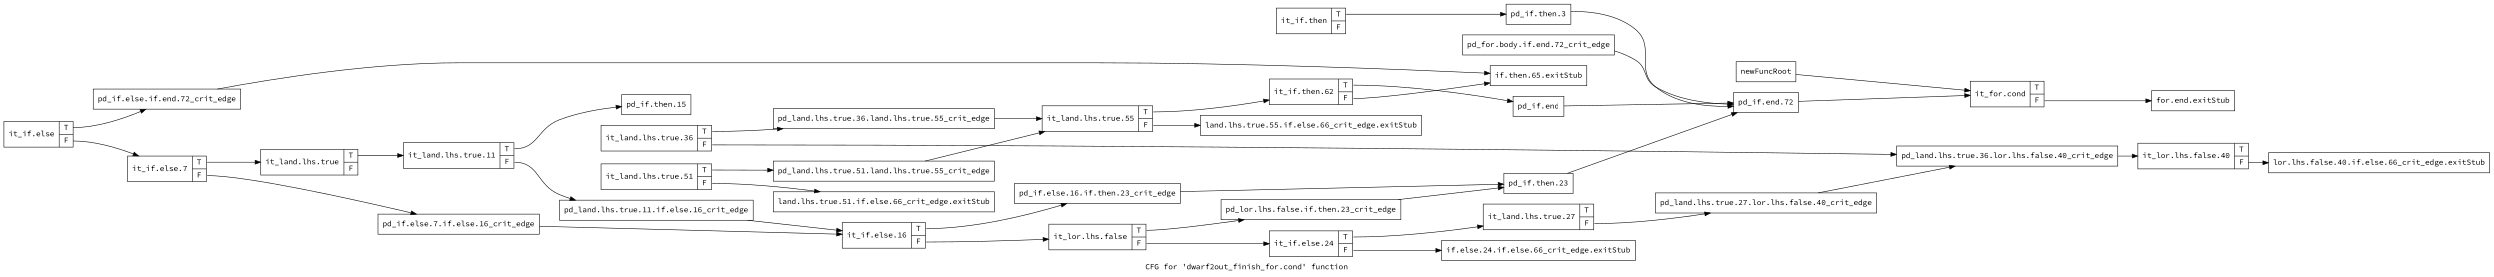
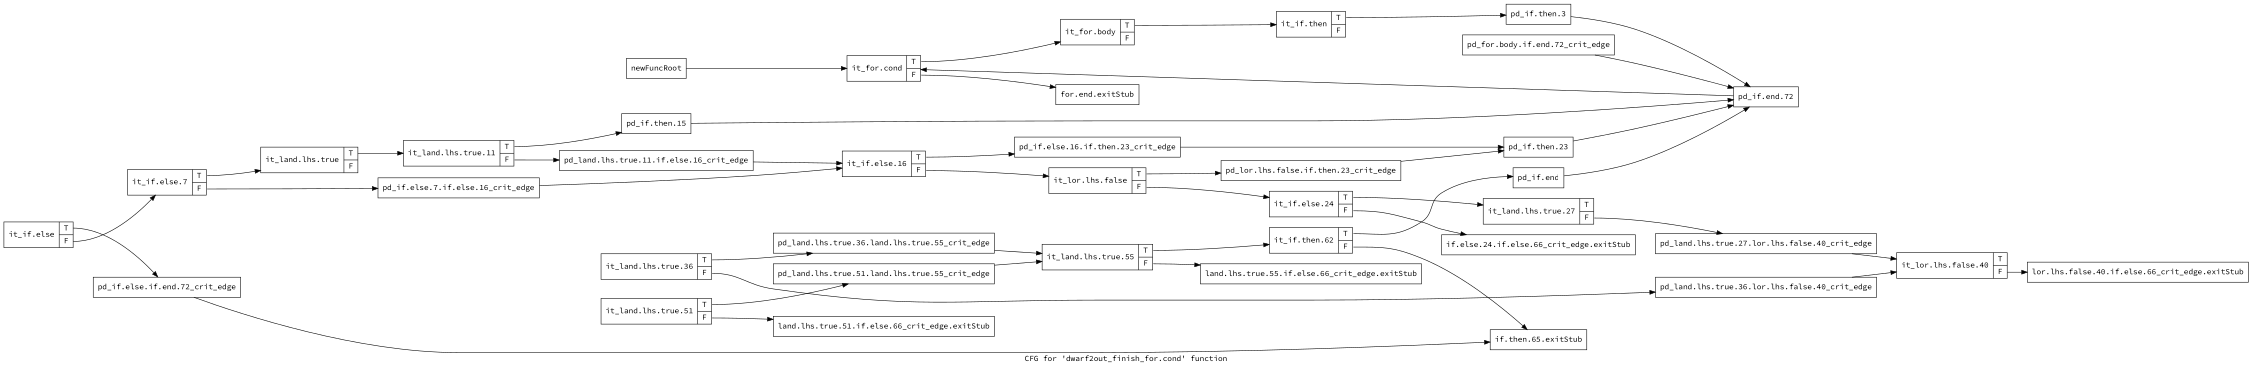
node "it_for.body": added
edge "pd_if.then.15" -> "pd_if.end.72": added
edge "pd_land.lhs.true.27.lor.lhs.false.40_crit_edge" -> "pd_land.lhs.true.36.lor.lhs.false.40_crit_edge": now "pd_land.lhs.true.27.lor.lhs.false.40_crit_edge" -> "it_lor.lhs.false.40"
